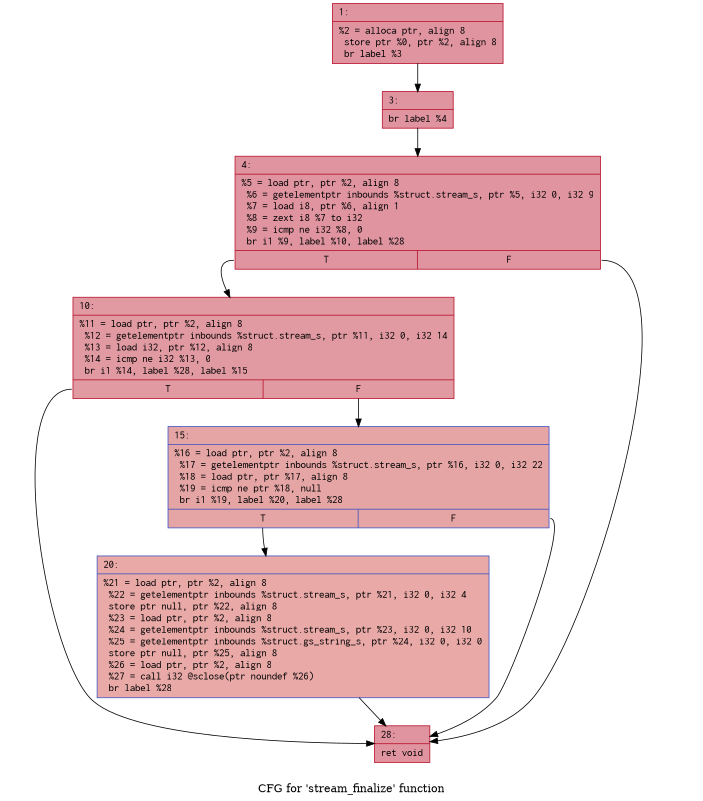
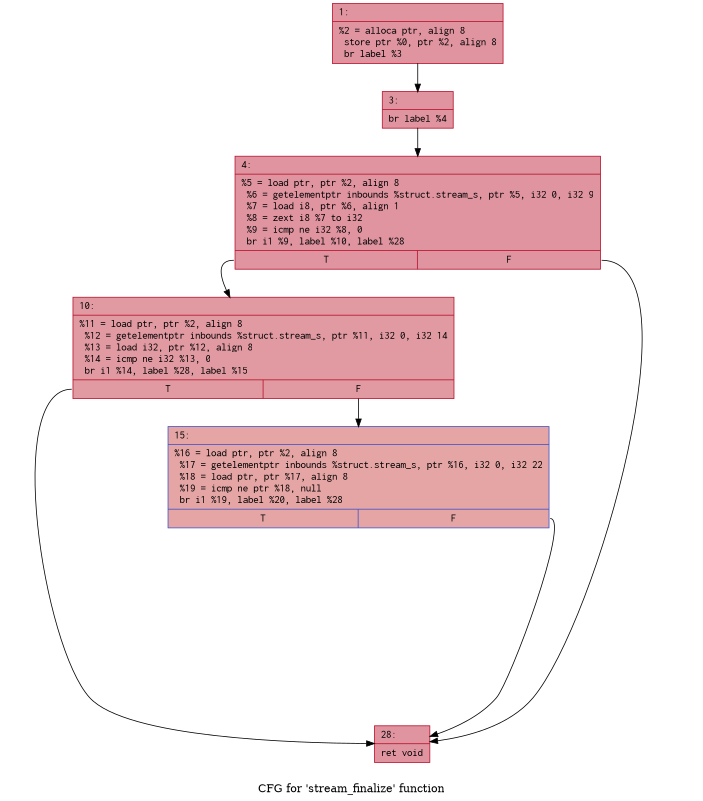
node "20:": removed
